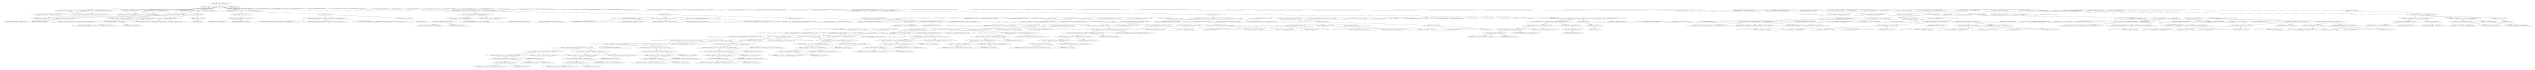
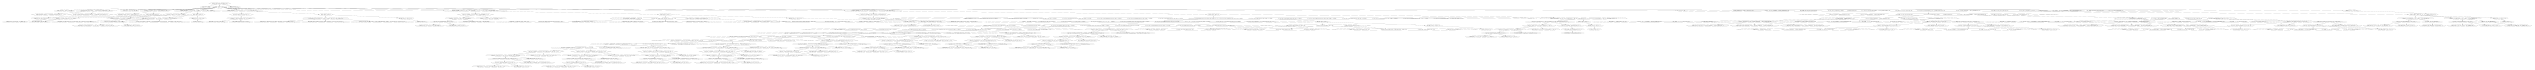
node "(<operator>.logicalNot,!(tif->tif_flags & TIFF_DIRTYSTRIP))": added
